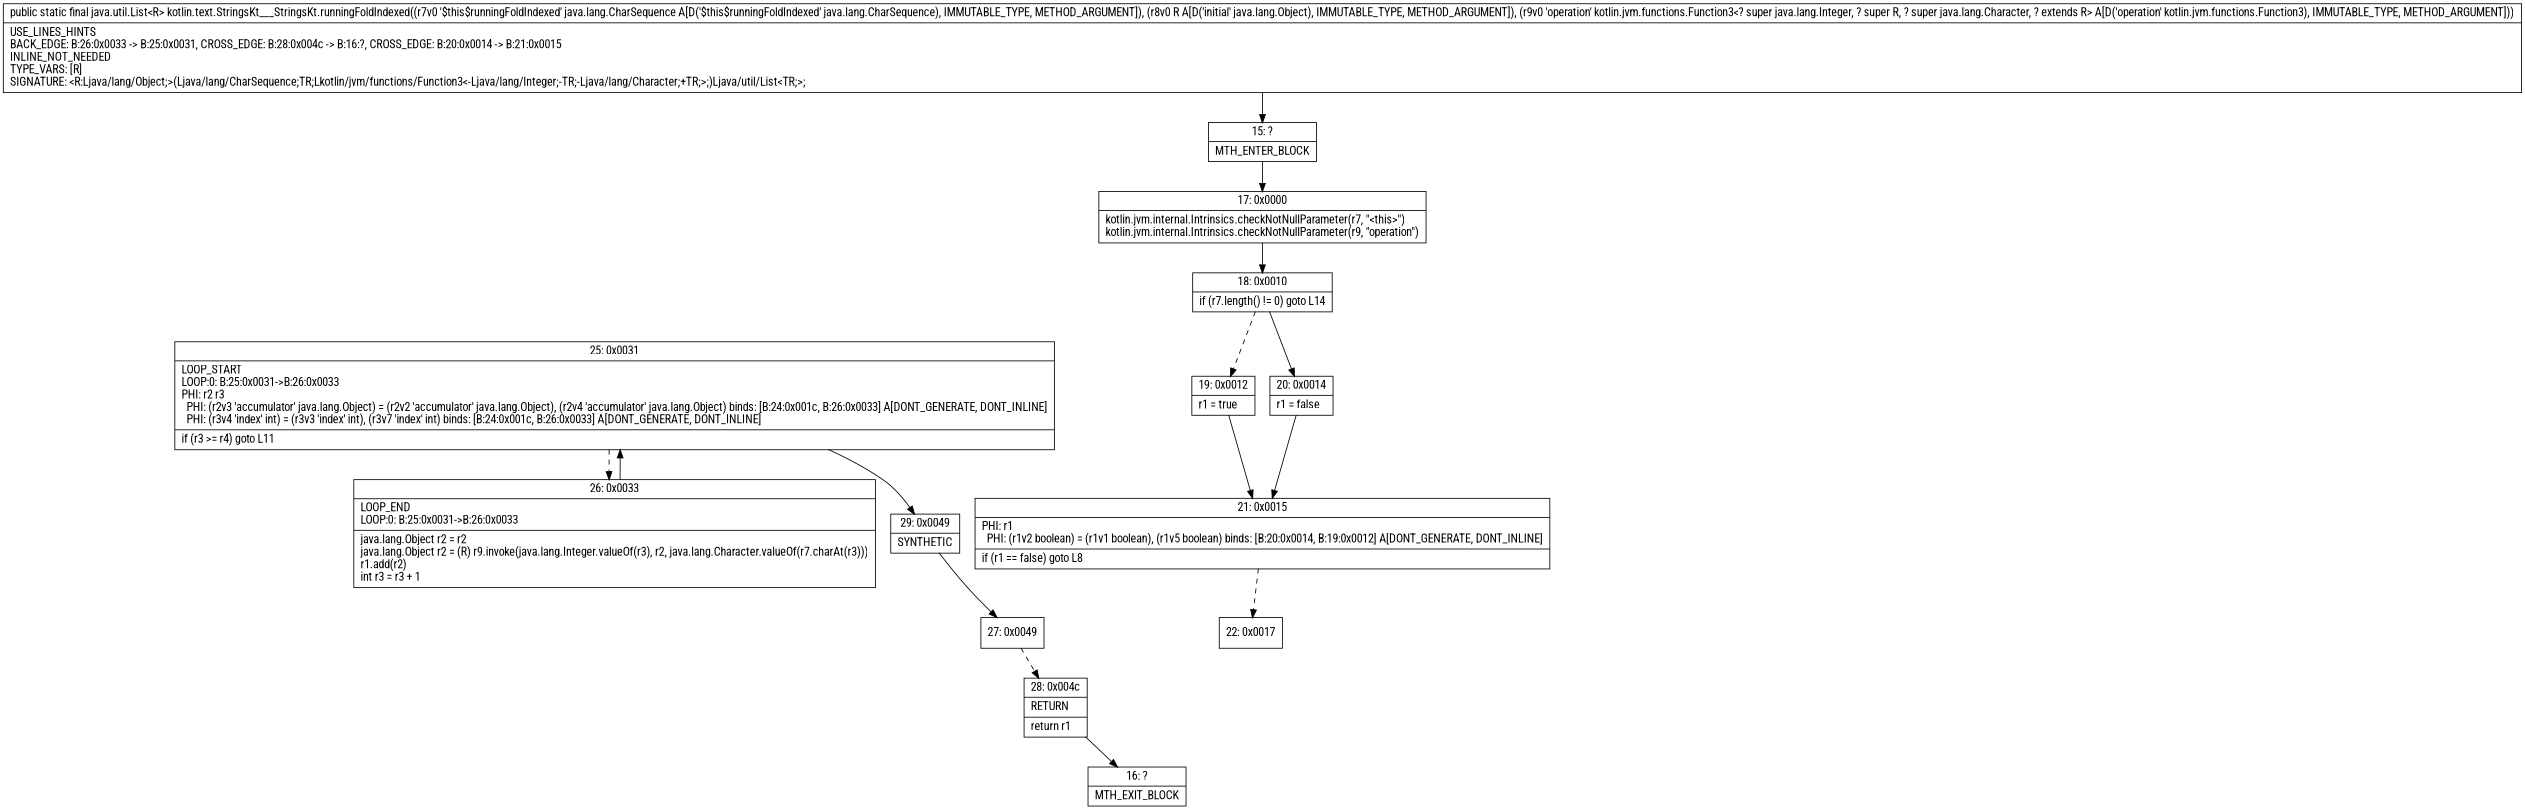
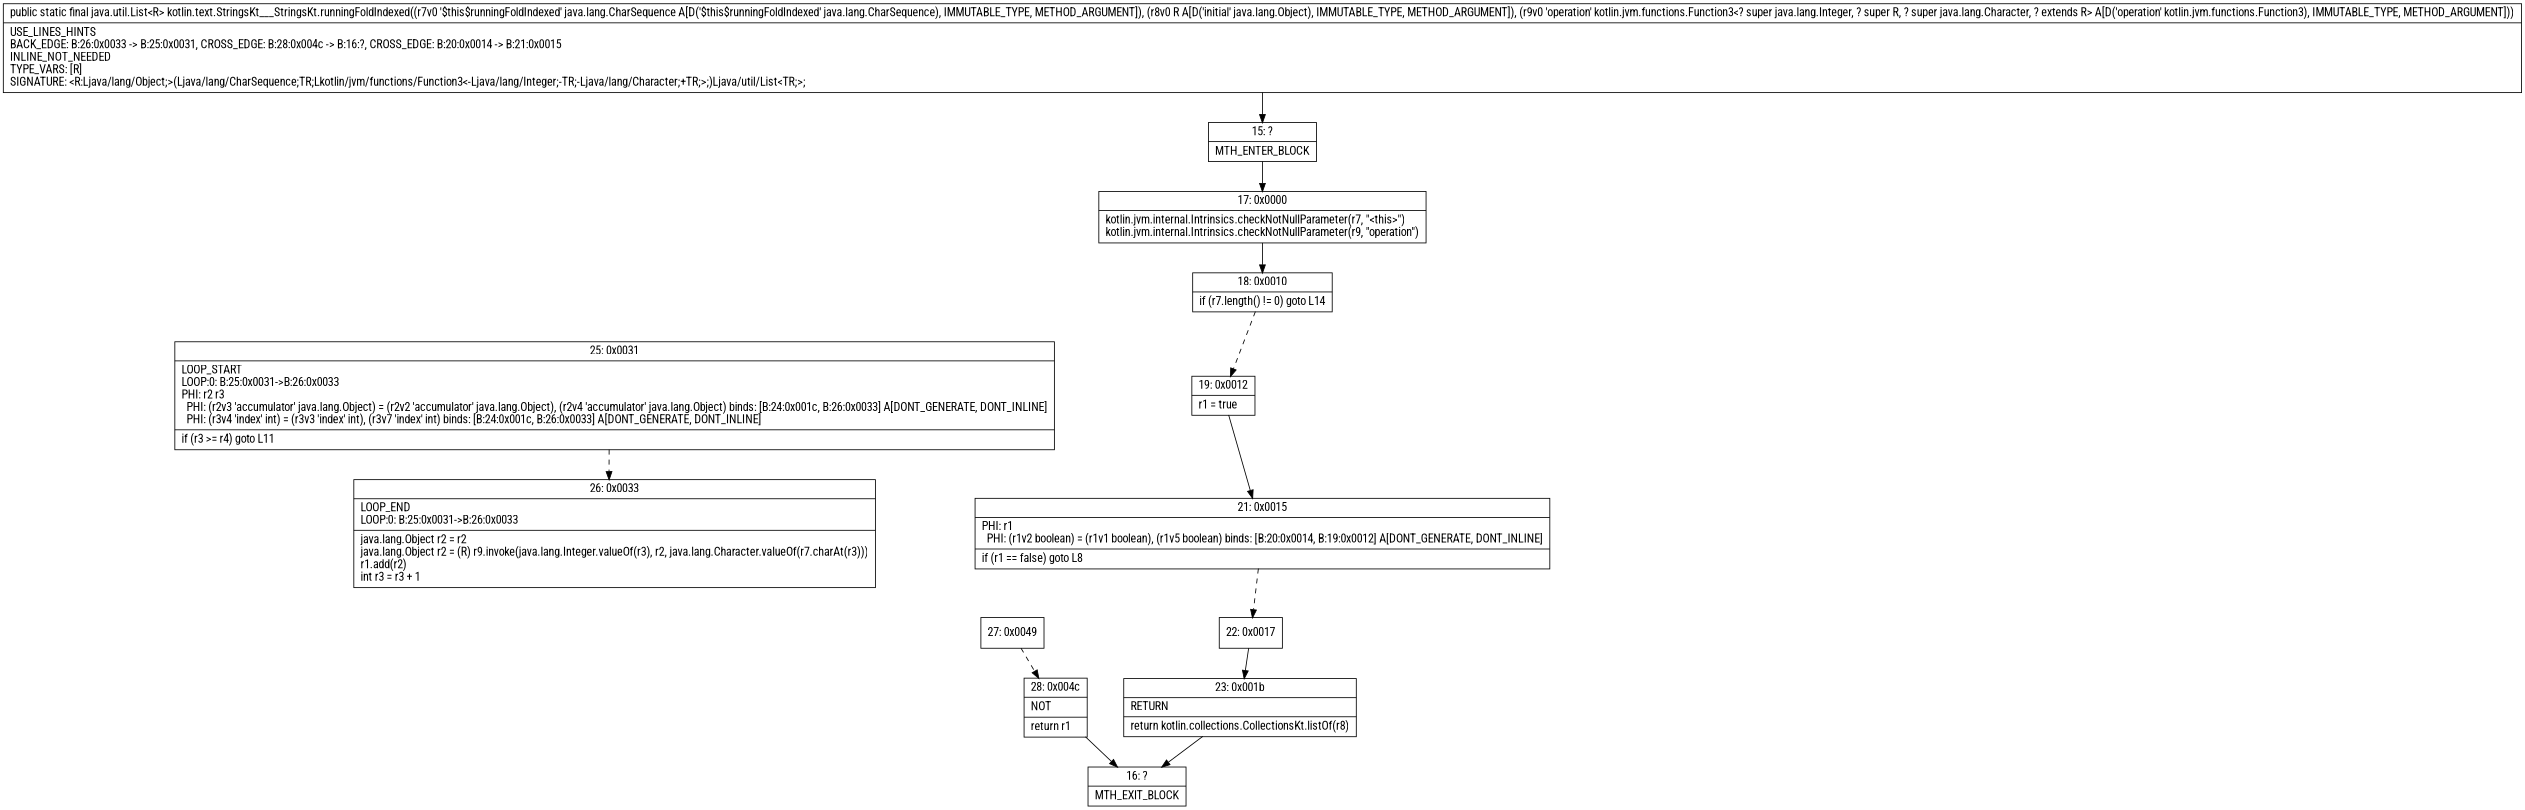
node "20: 0x0014": removed
edge "26: 0x0033" -> "25: 0x0031": removed
node "29: 0x0049": removed
node "28: 0x004c": text "RETURN" -> "NOT"
node "23: 0x001b": added
